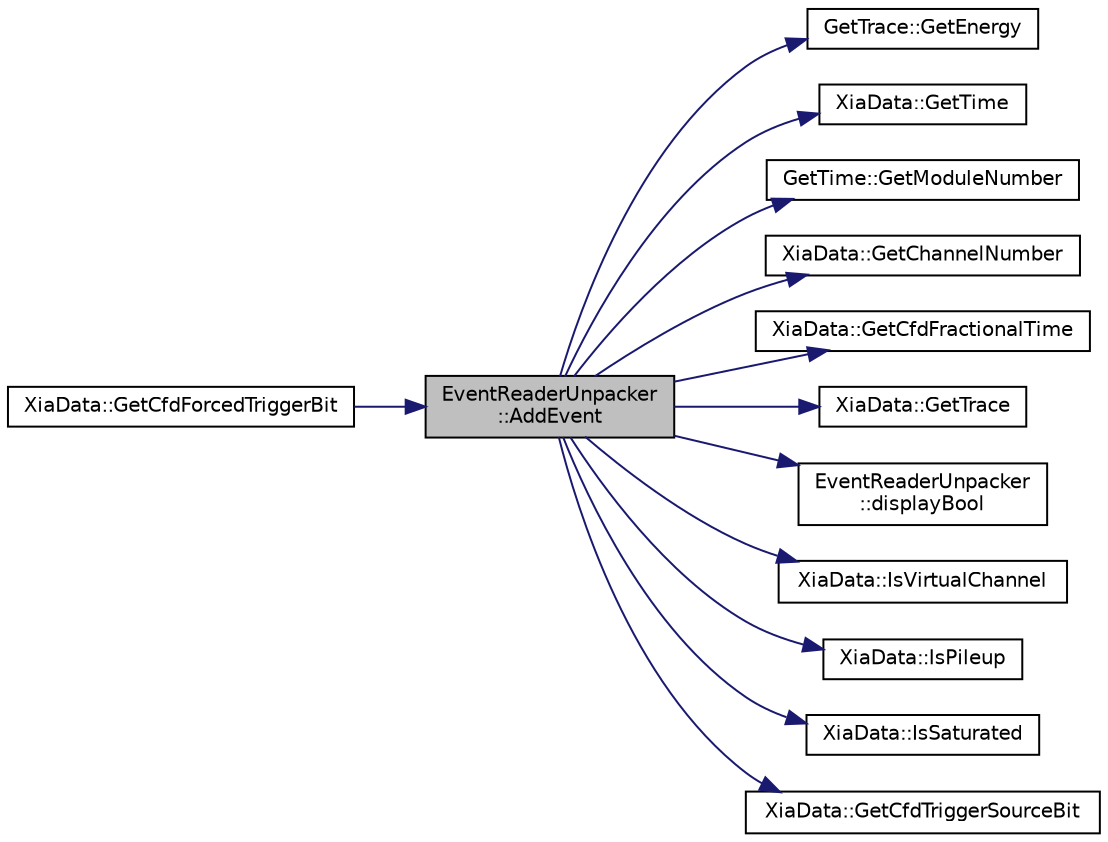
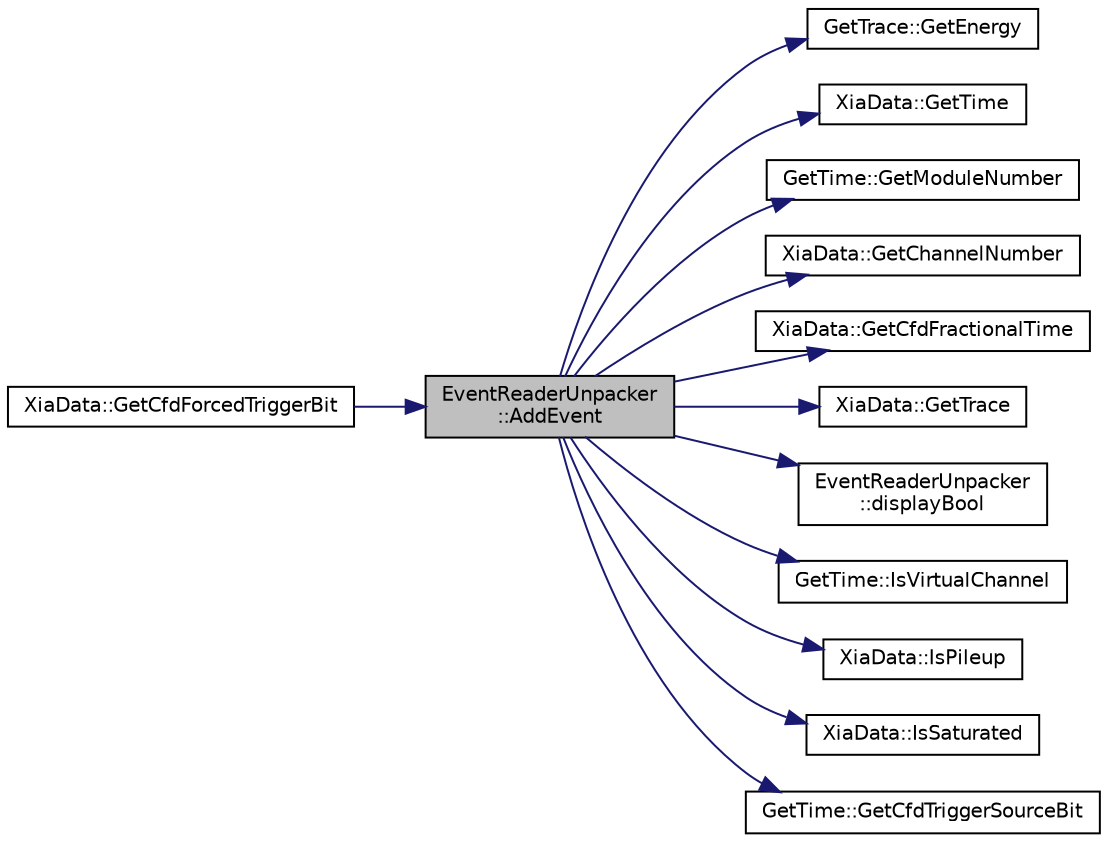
node "XiaData::IsVirtualChannel": label "XiaData::IsVirtualChannel" -> "GetTime::IsVirtualChannel"
node "XiaData::GetCfdTriggerSourceBit": label "XiaData::GetCfdTriggerSourceBit" -> "GetTime::GetCfdTriggerSourceBit"
